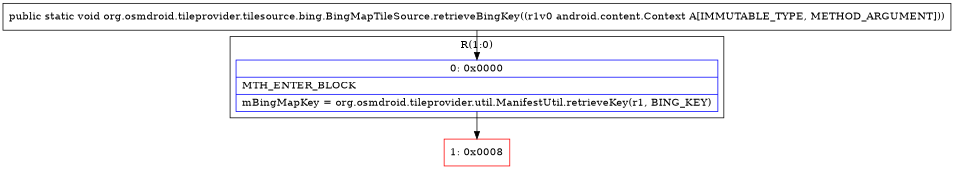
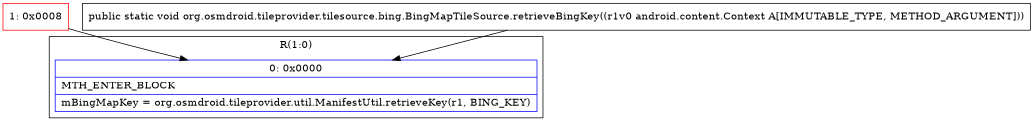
edge "0: 0x0000" -> "1: 0x0008": reversed
